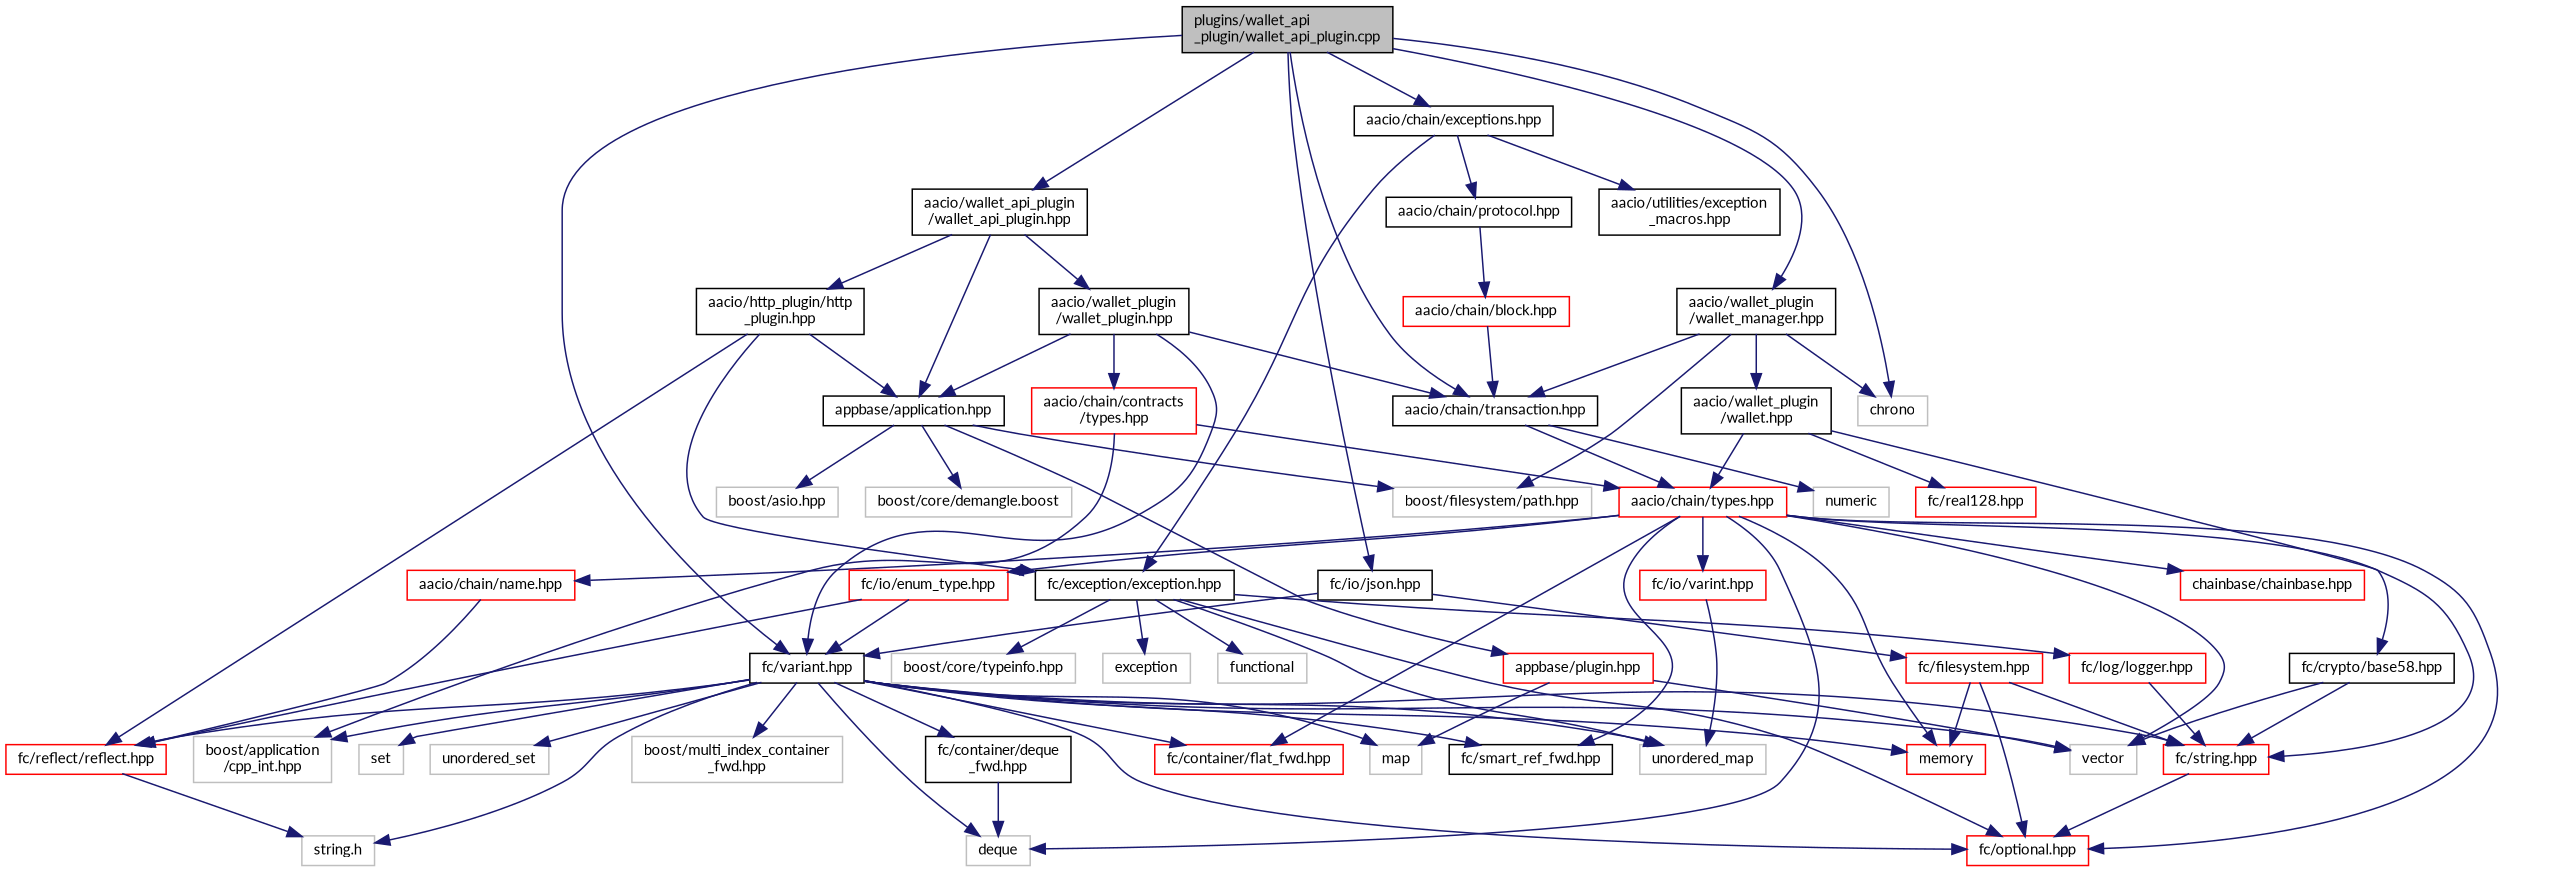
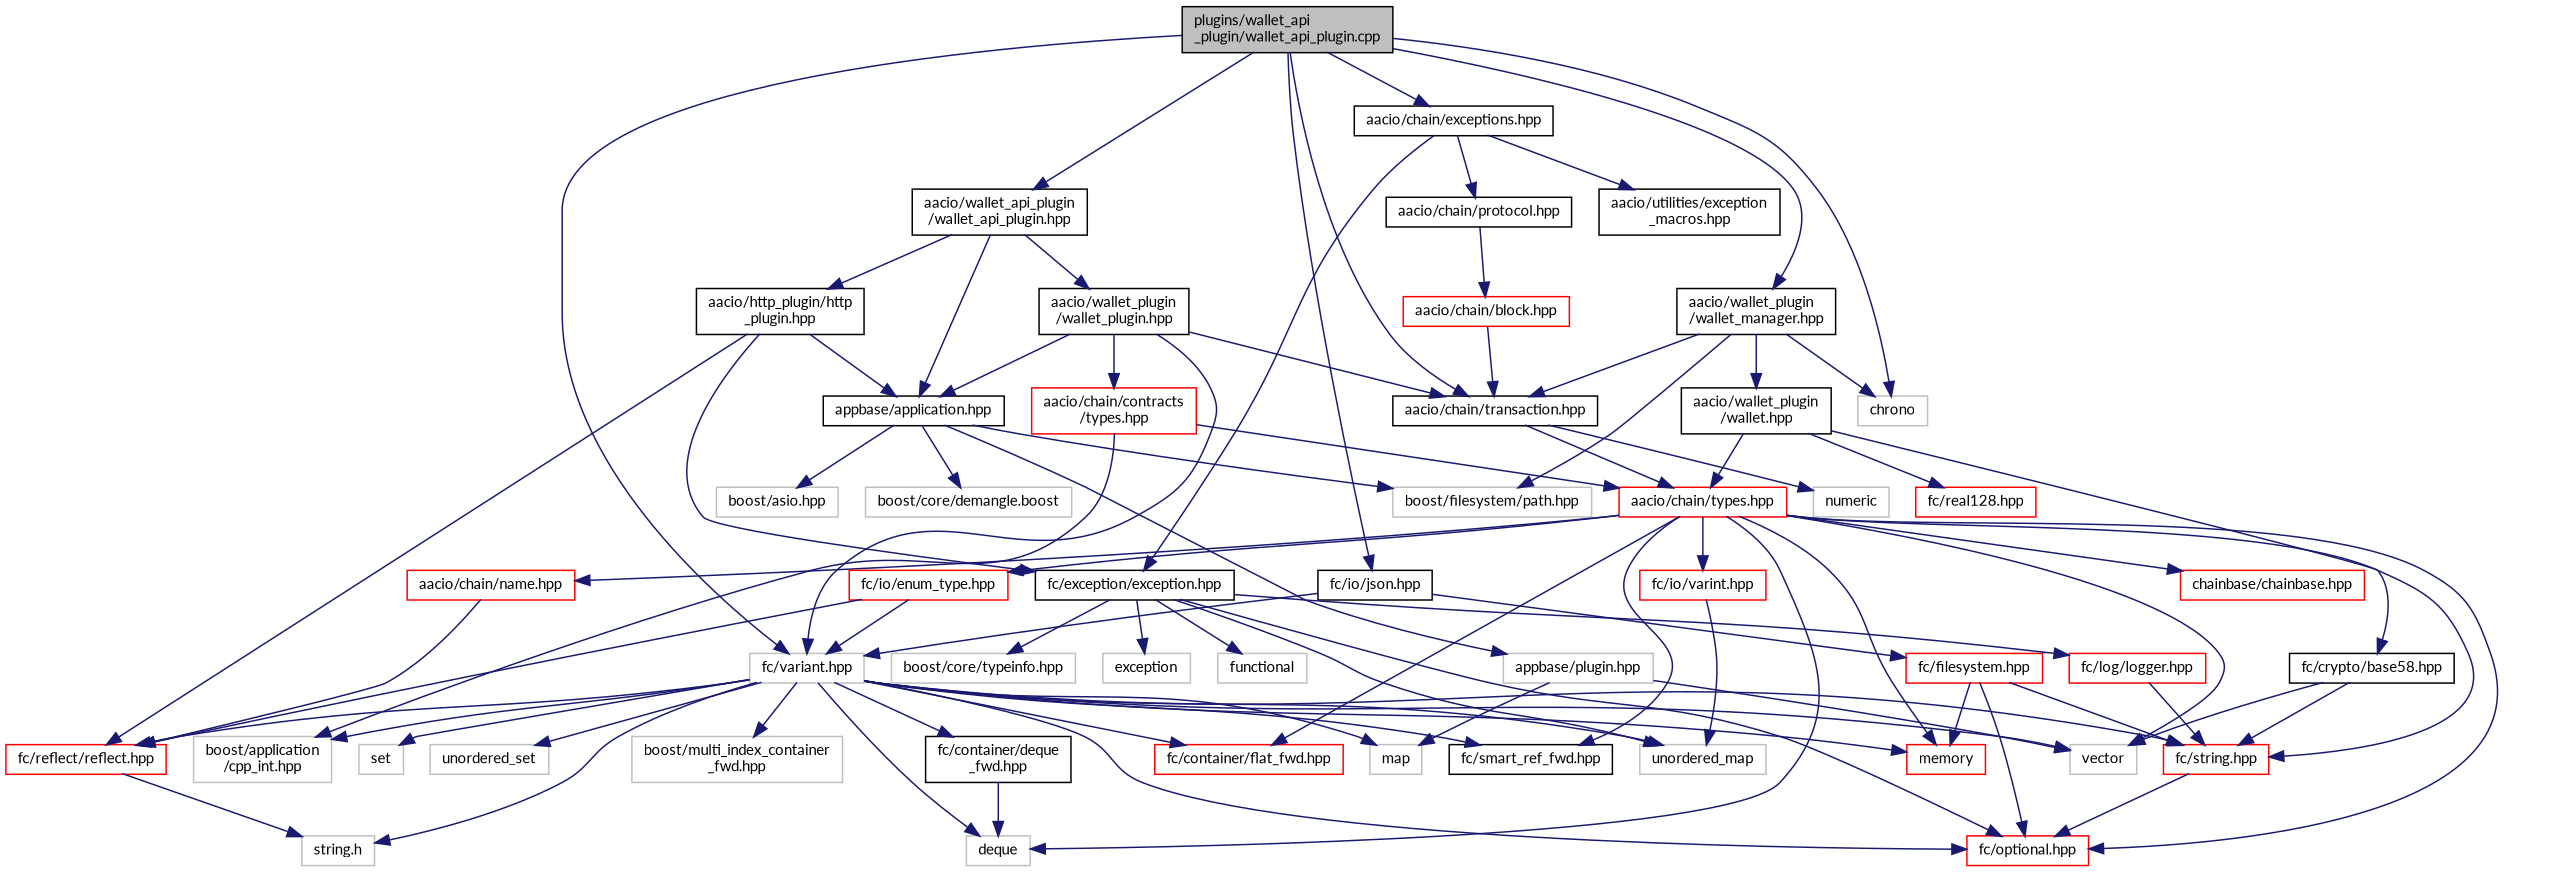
node "fc/variant.hpp": color black -> grey75
node "appbase/plugin.hpp": color red -> grey75
